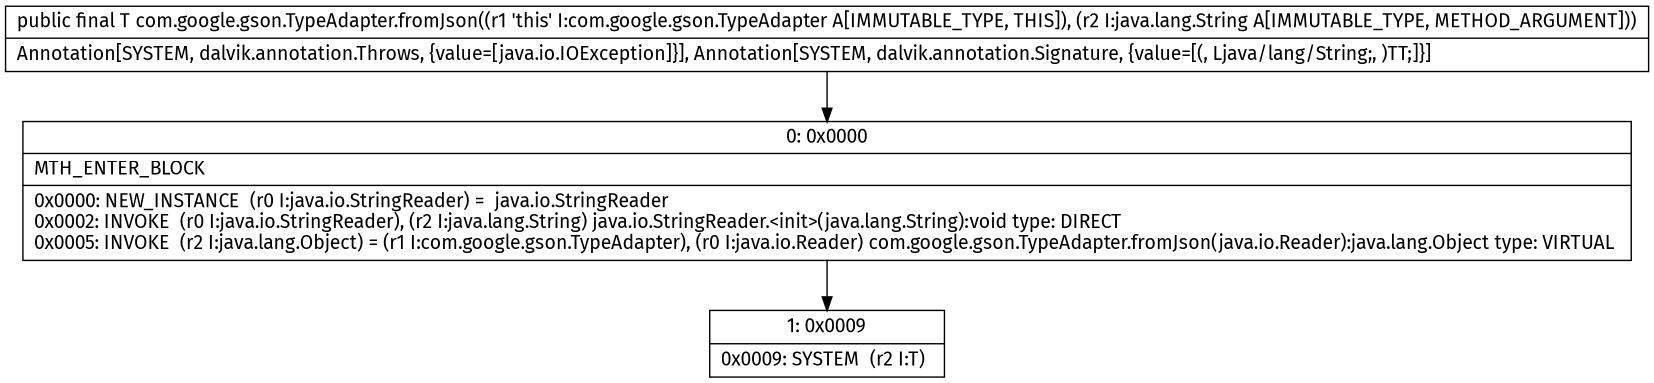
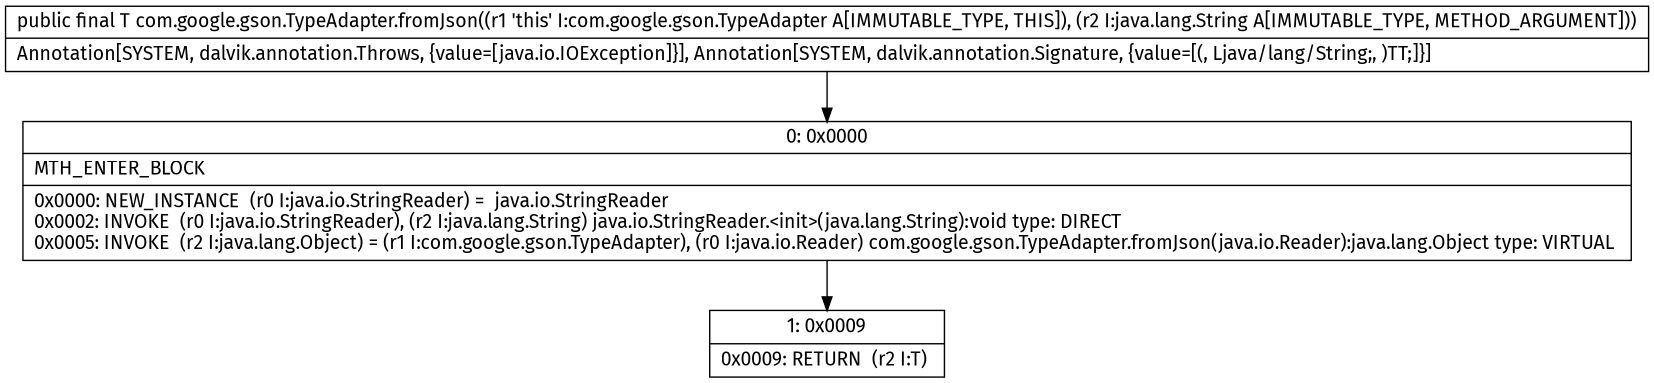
node "1: 0x0009": text "0x0009: SYSTEM  (r2 I:T)" -> "0x0009: RETURN  (r2 I:T)"
